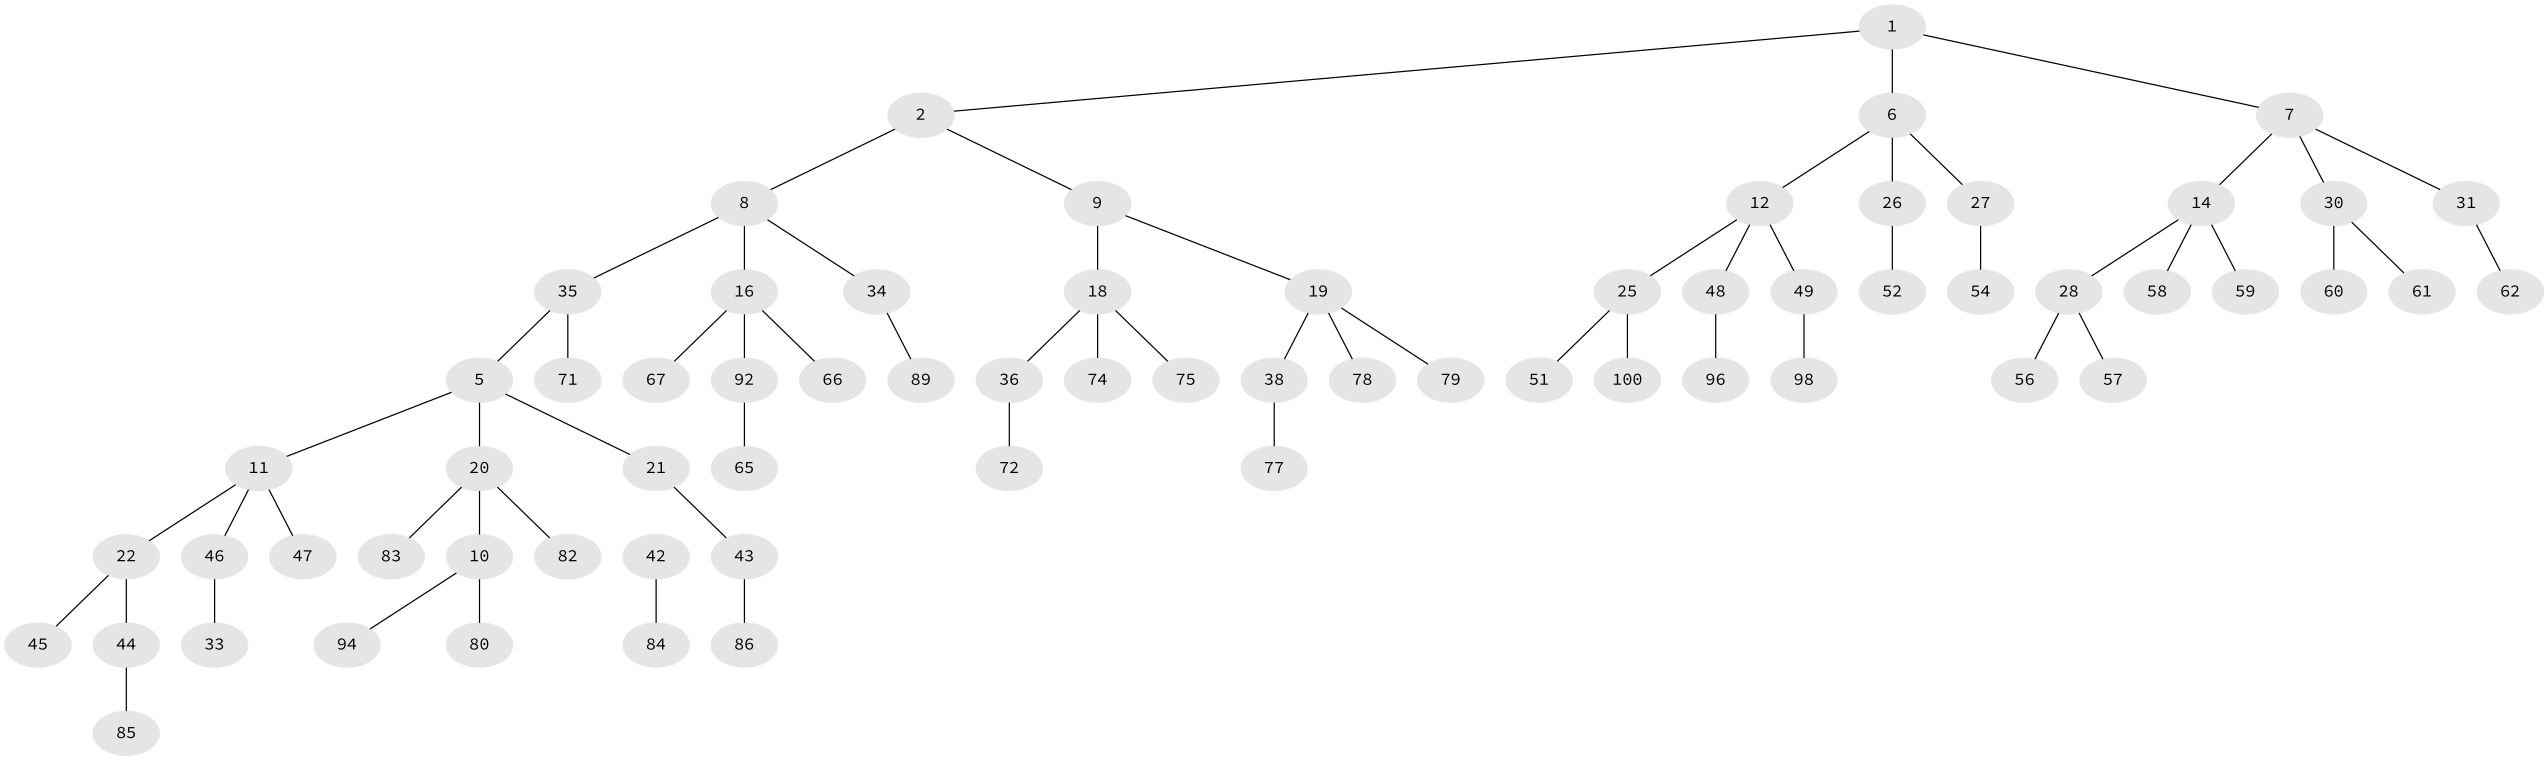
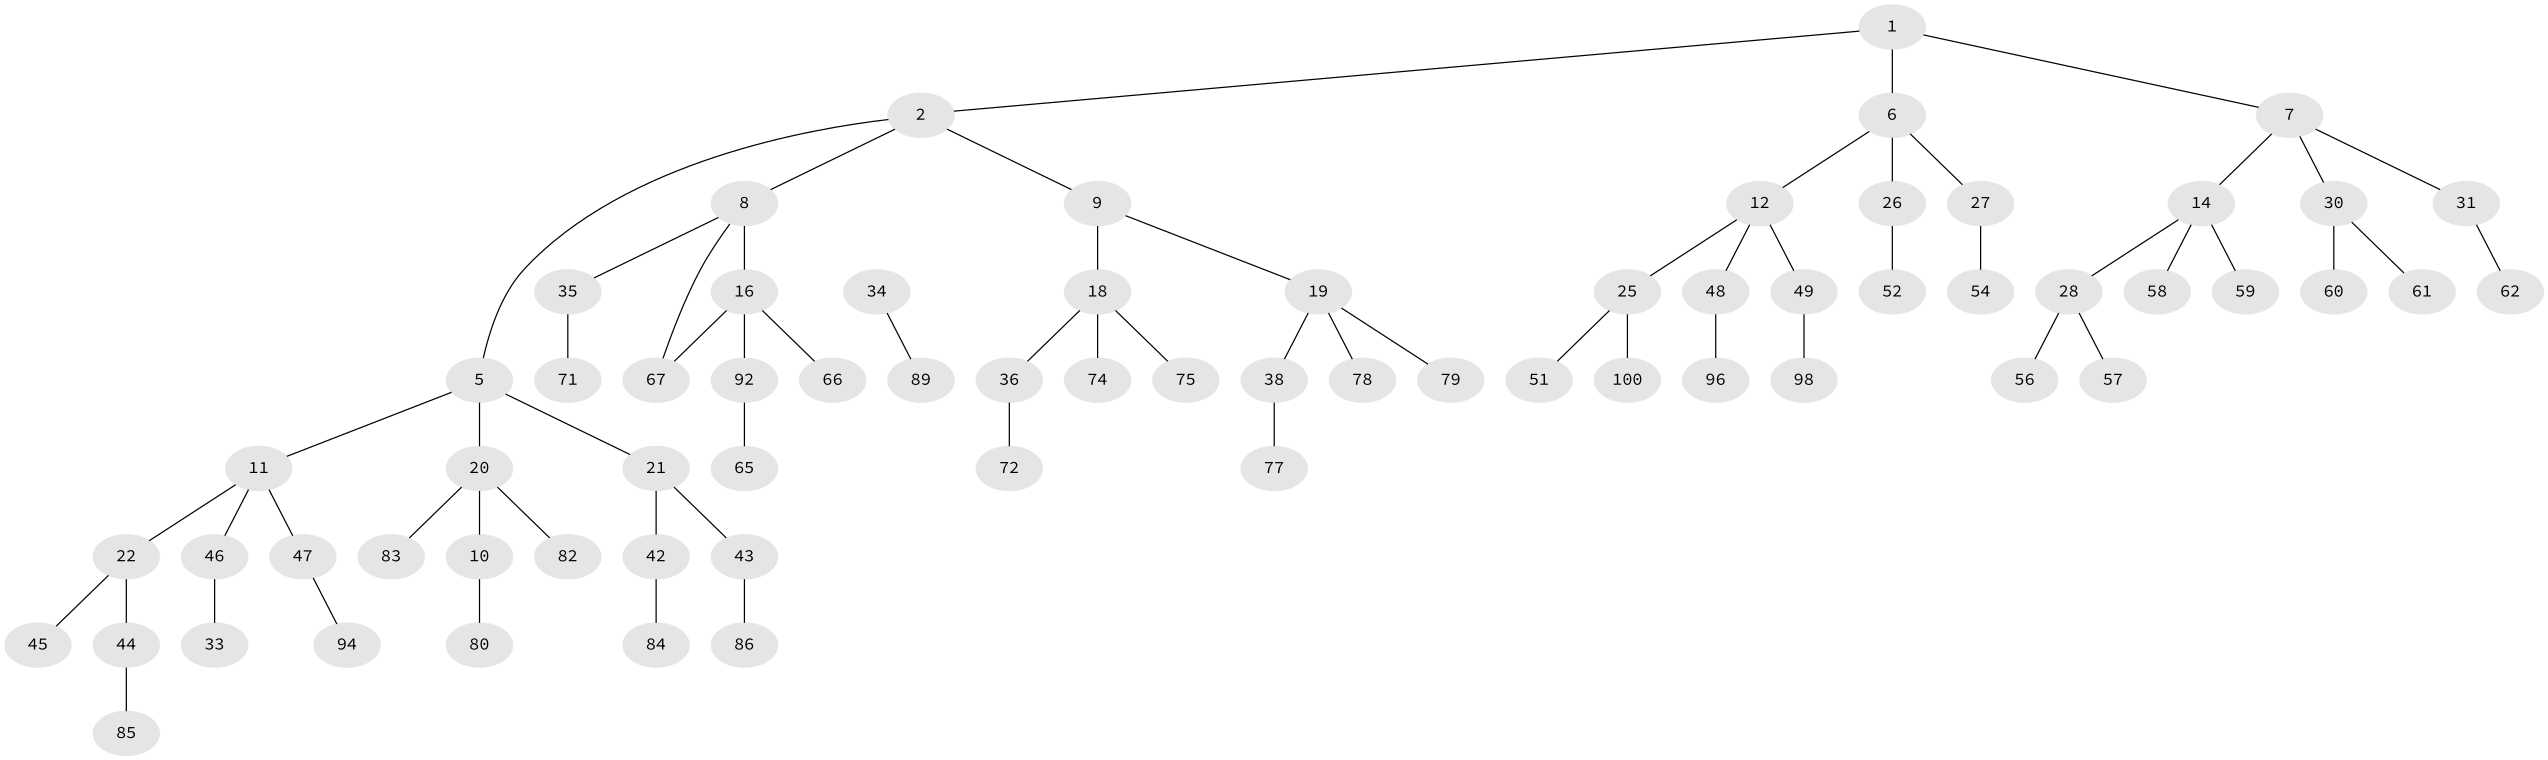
edge "8" -- "34": now "8" -- "67"
edge "35" -- "5": now "2" -- "5"
edge "21" -- "42": added
edge "10" -- "94": now "47" -- "94"
